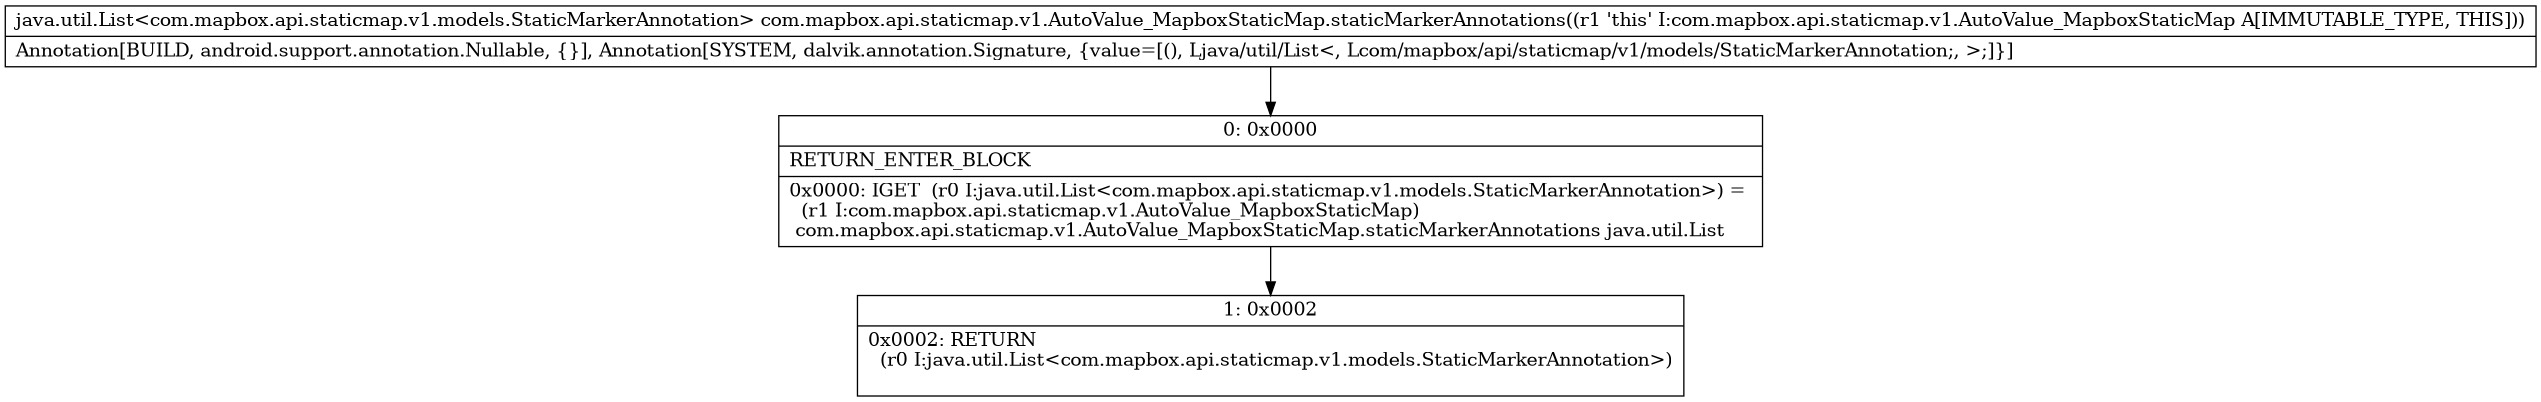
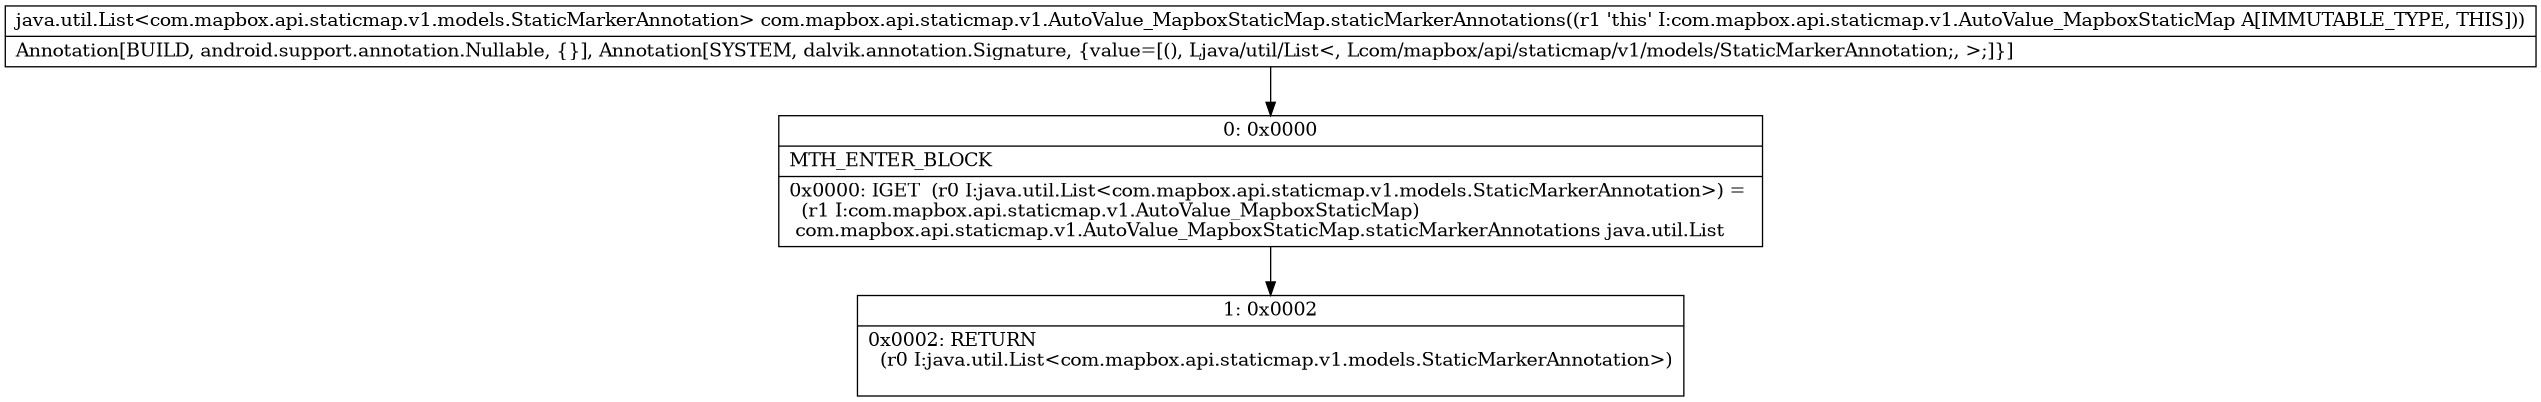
node "0: 0x0000": text "RETURN_ENTER_BLOCK" -> "MTH_ENTER_BLOCK"
